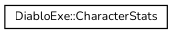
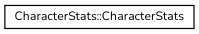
node "DiabloExe::CharacterStats": label "DiabloExe::CharacterStats" -> "CharacterStats::CharacterStats"
